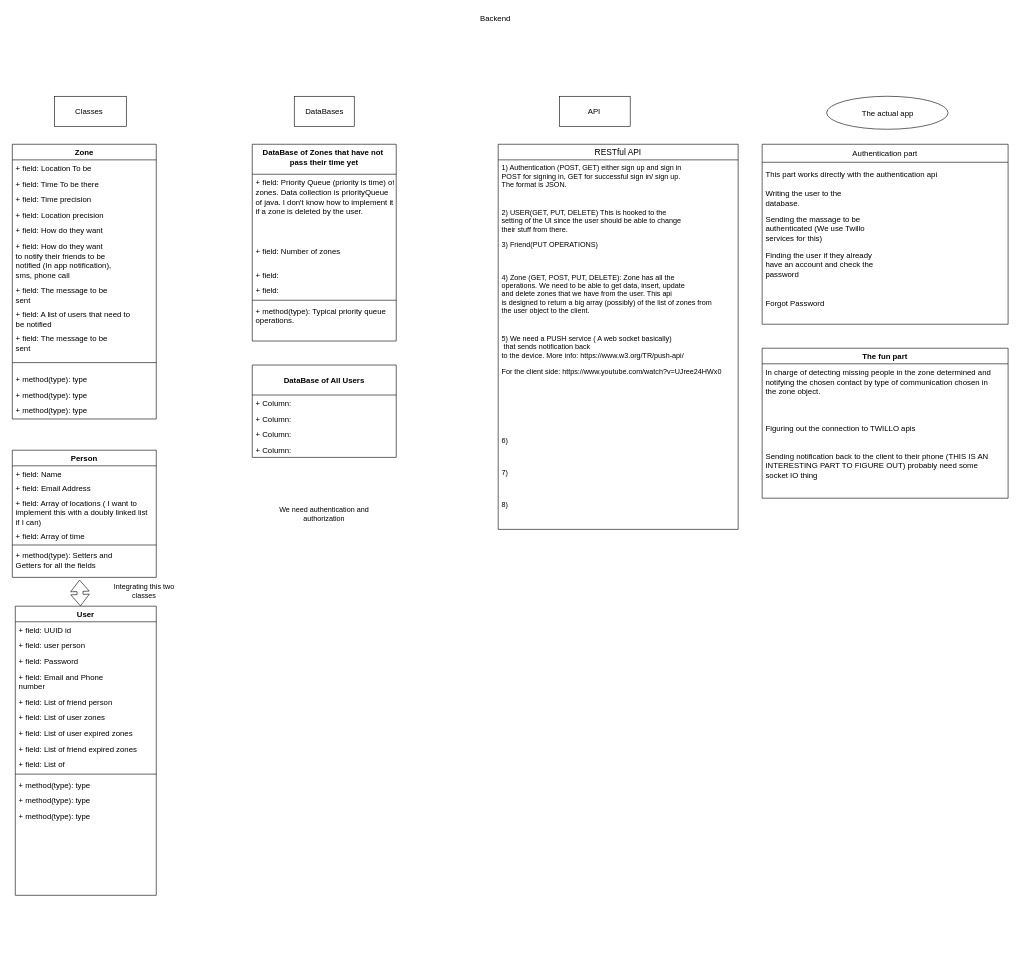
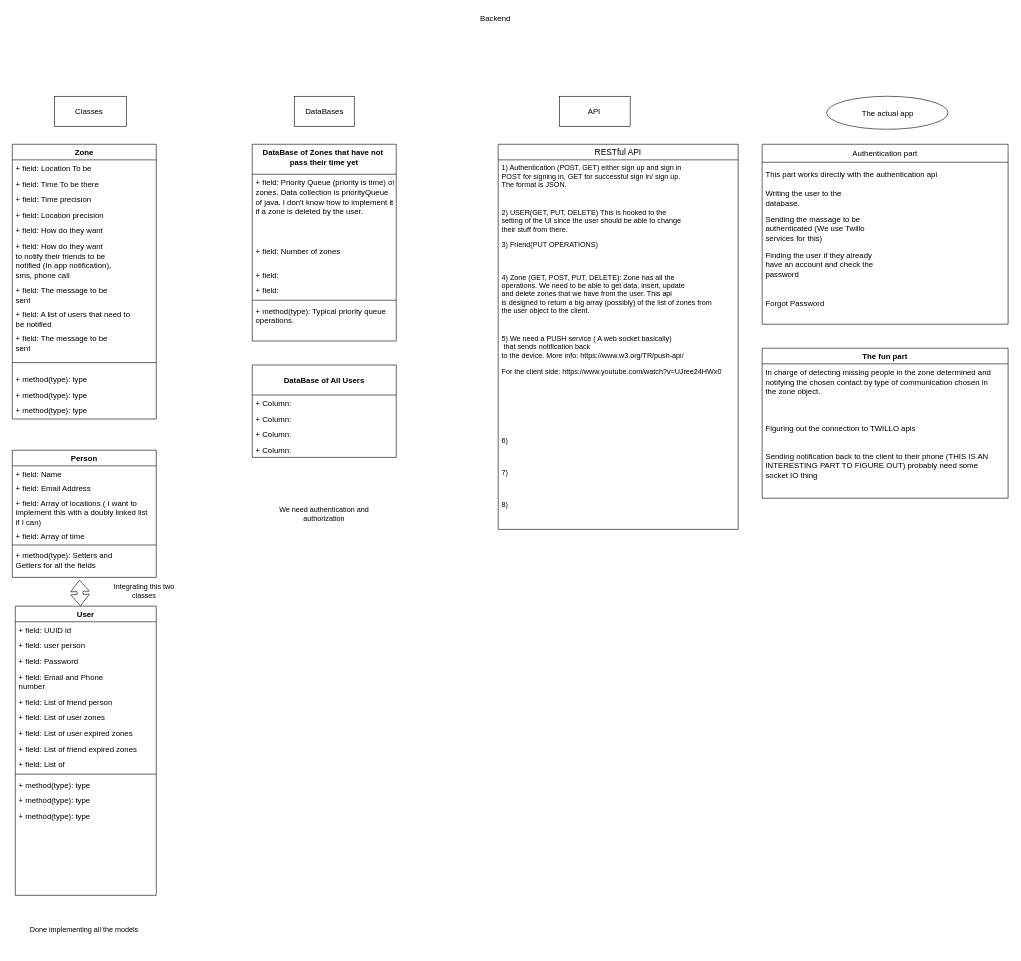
node "Done implementing all the models": added
